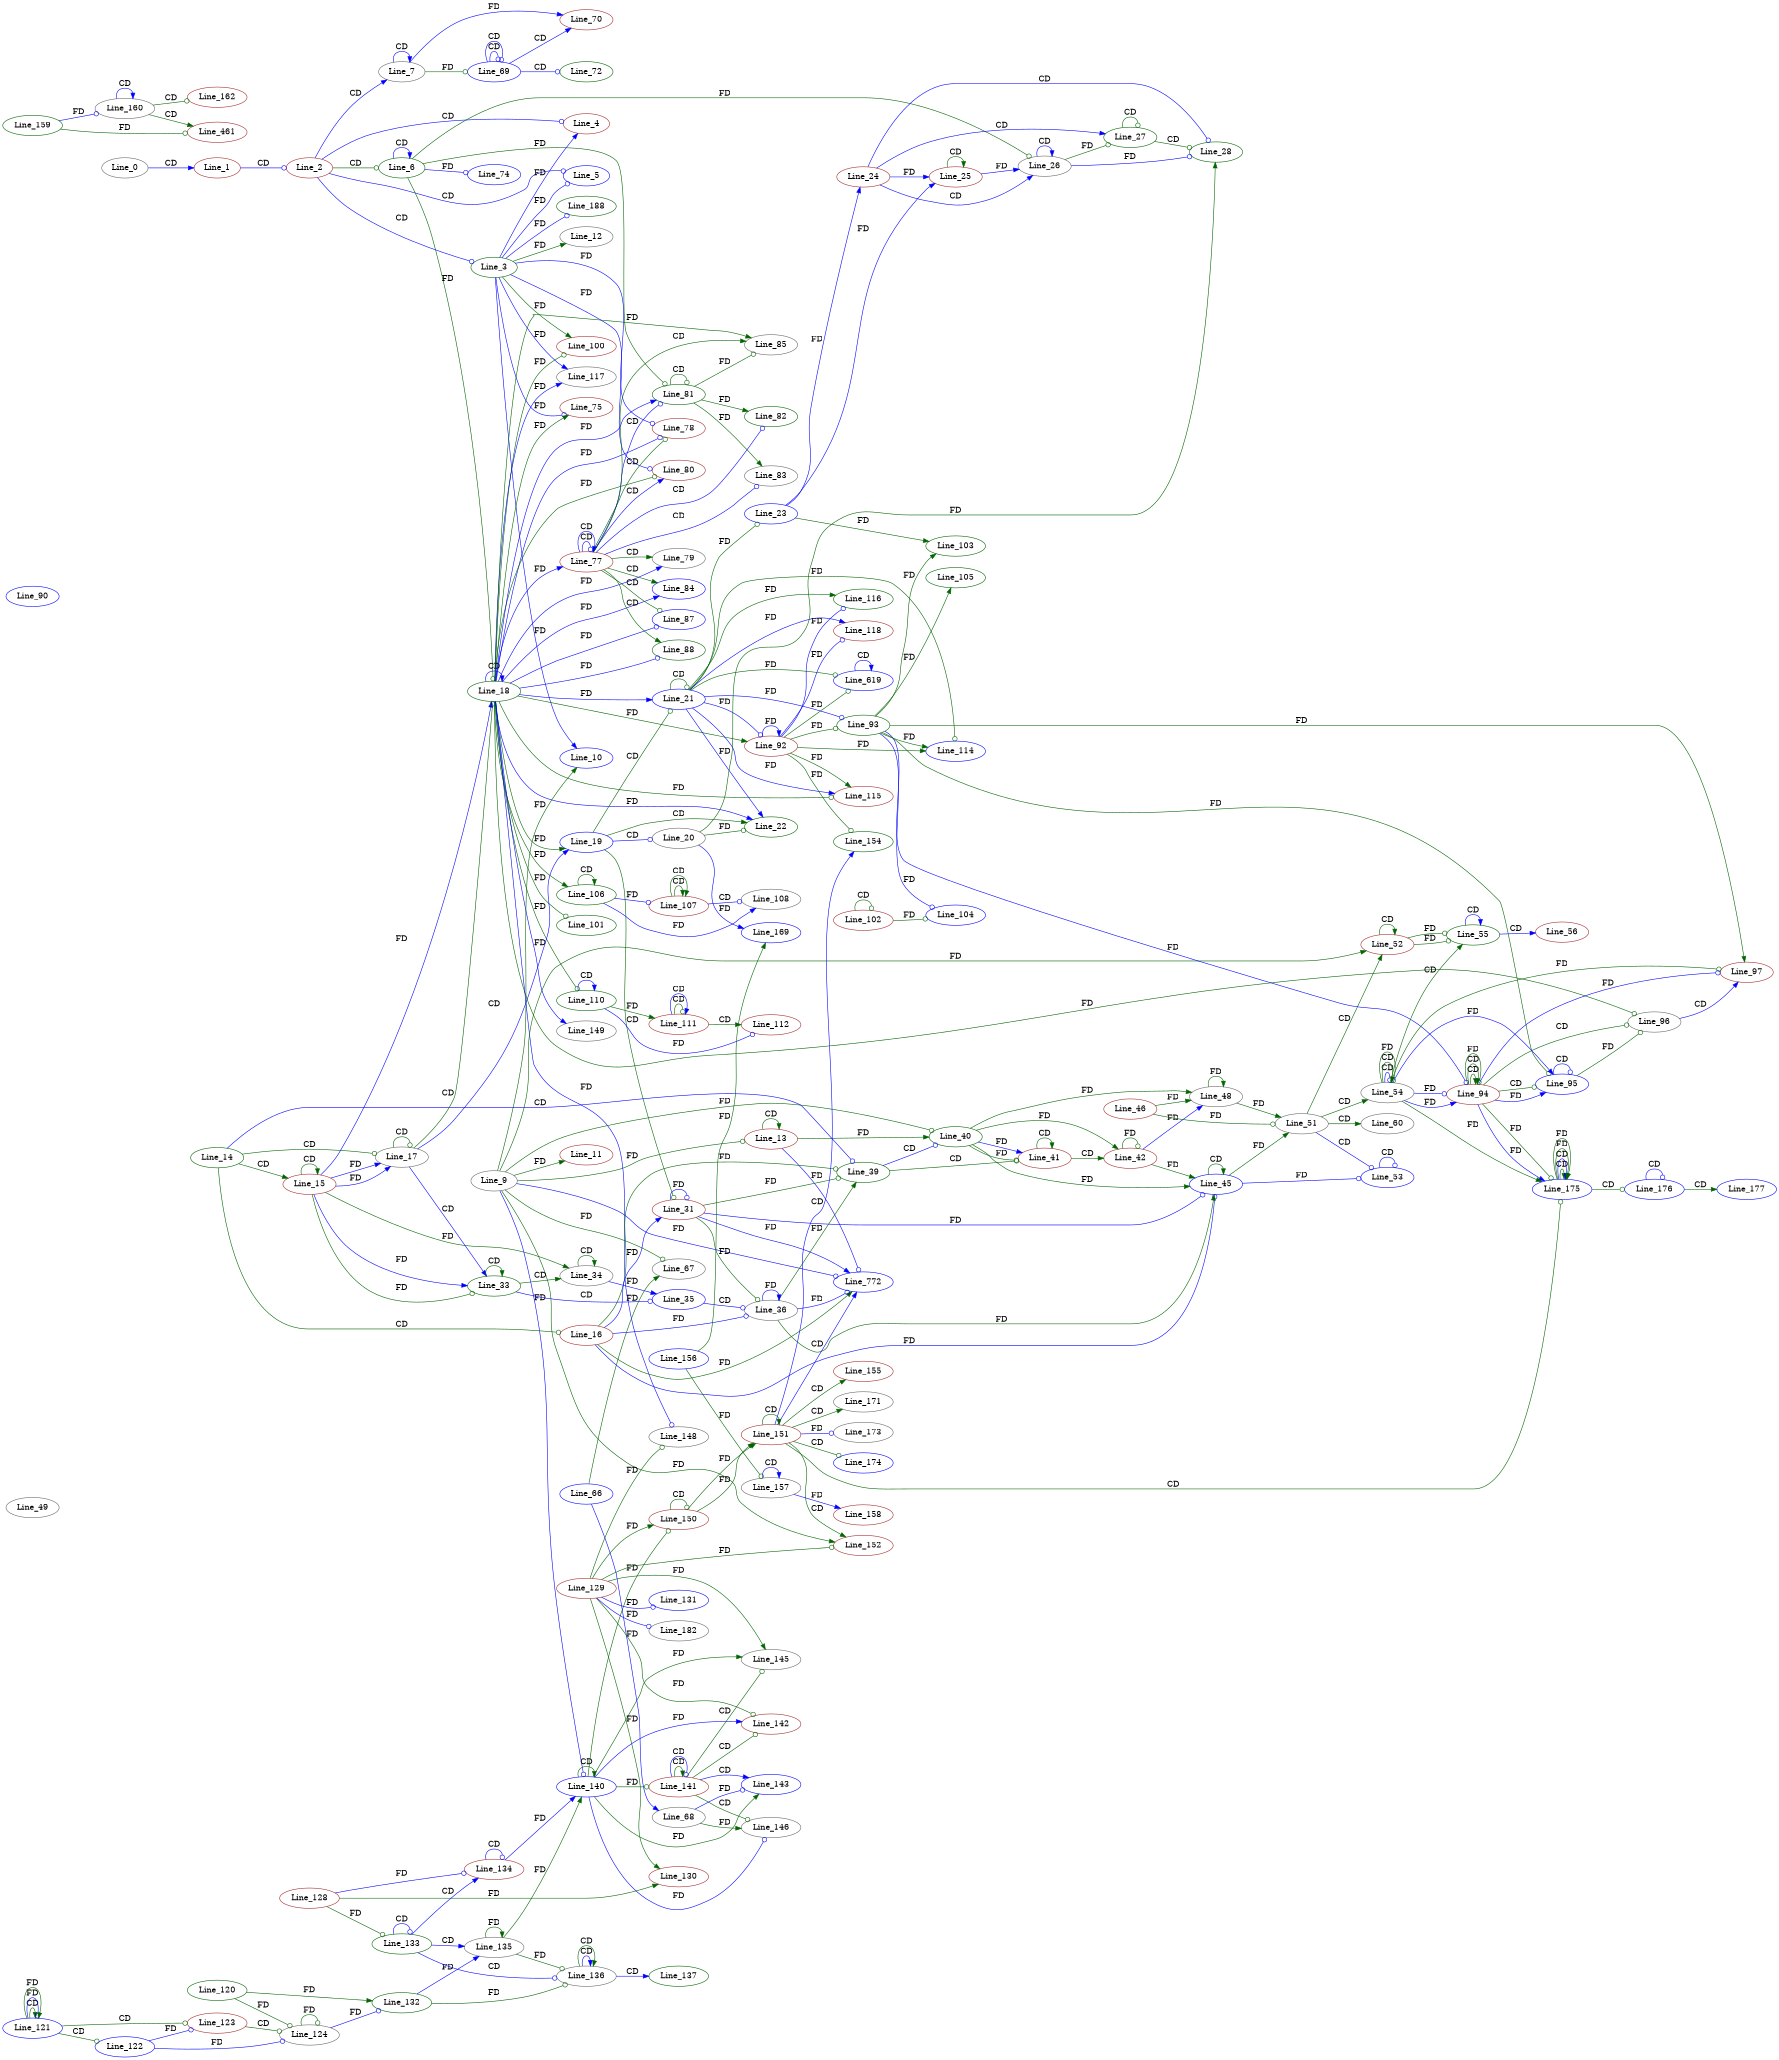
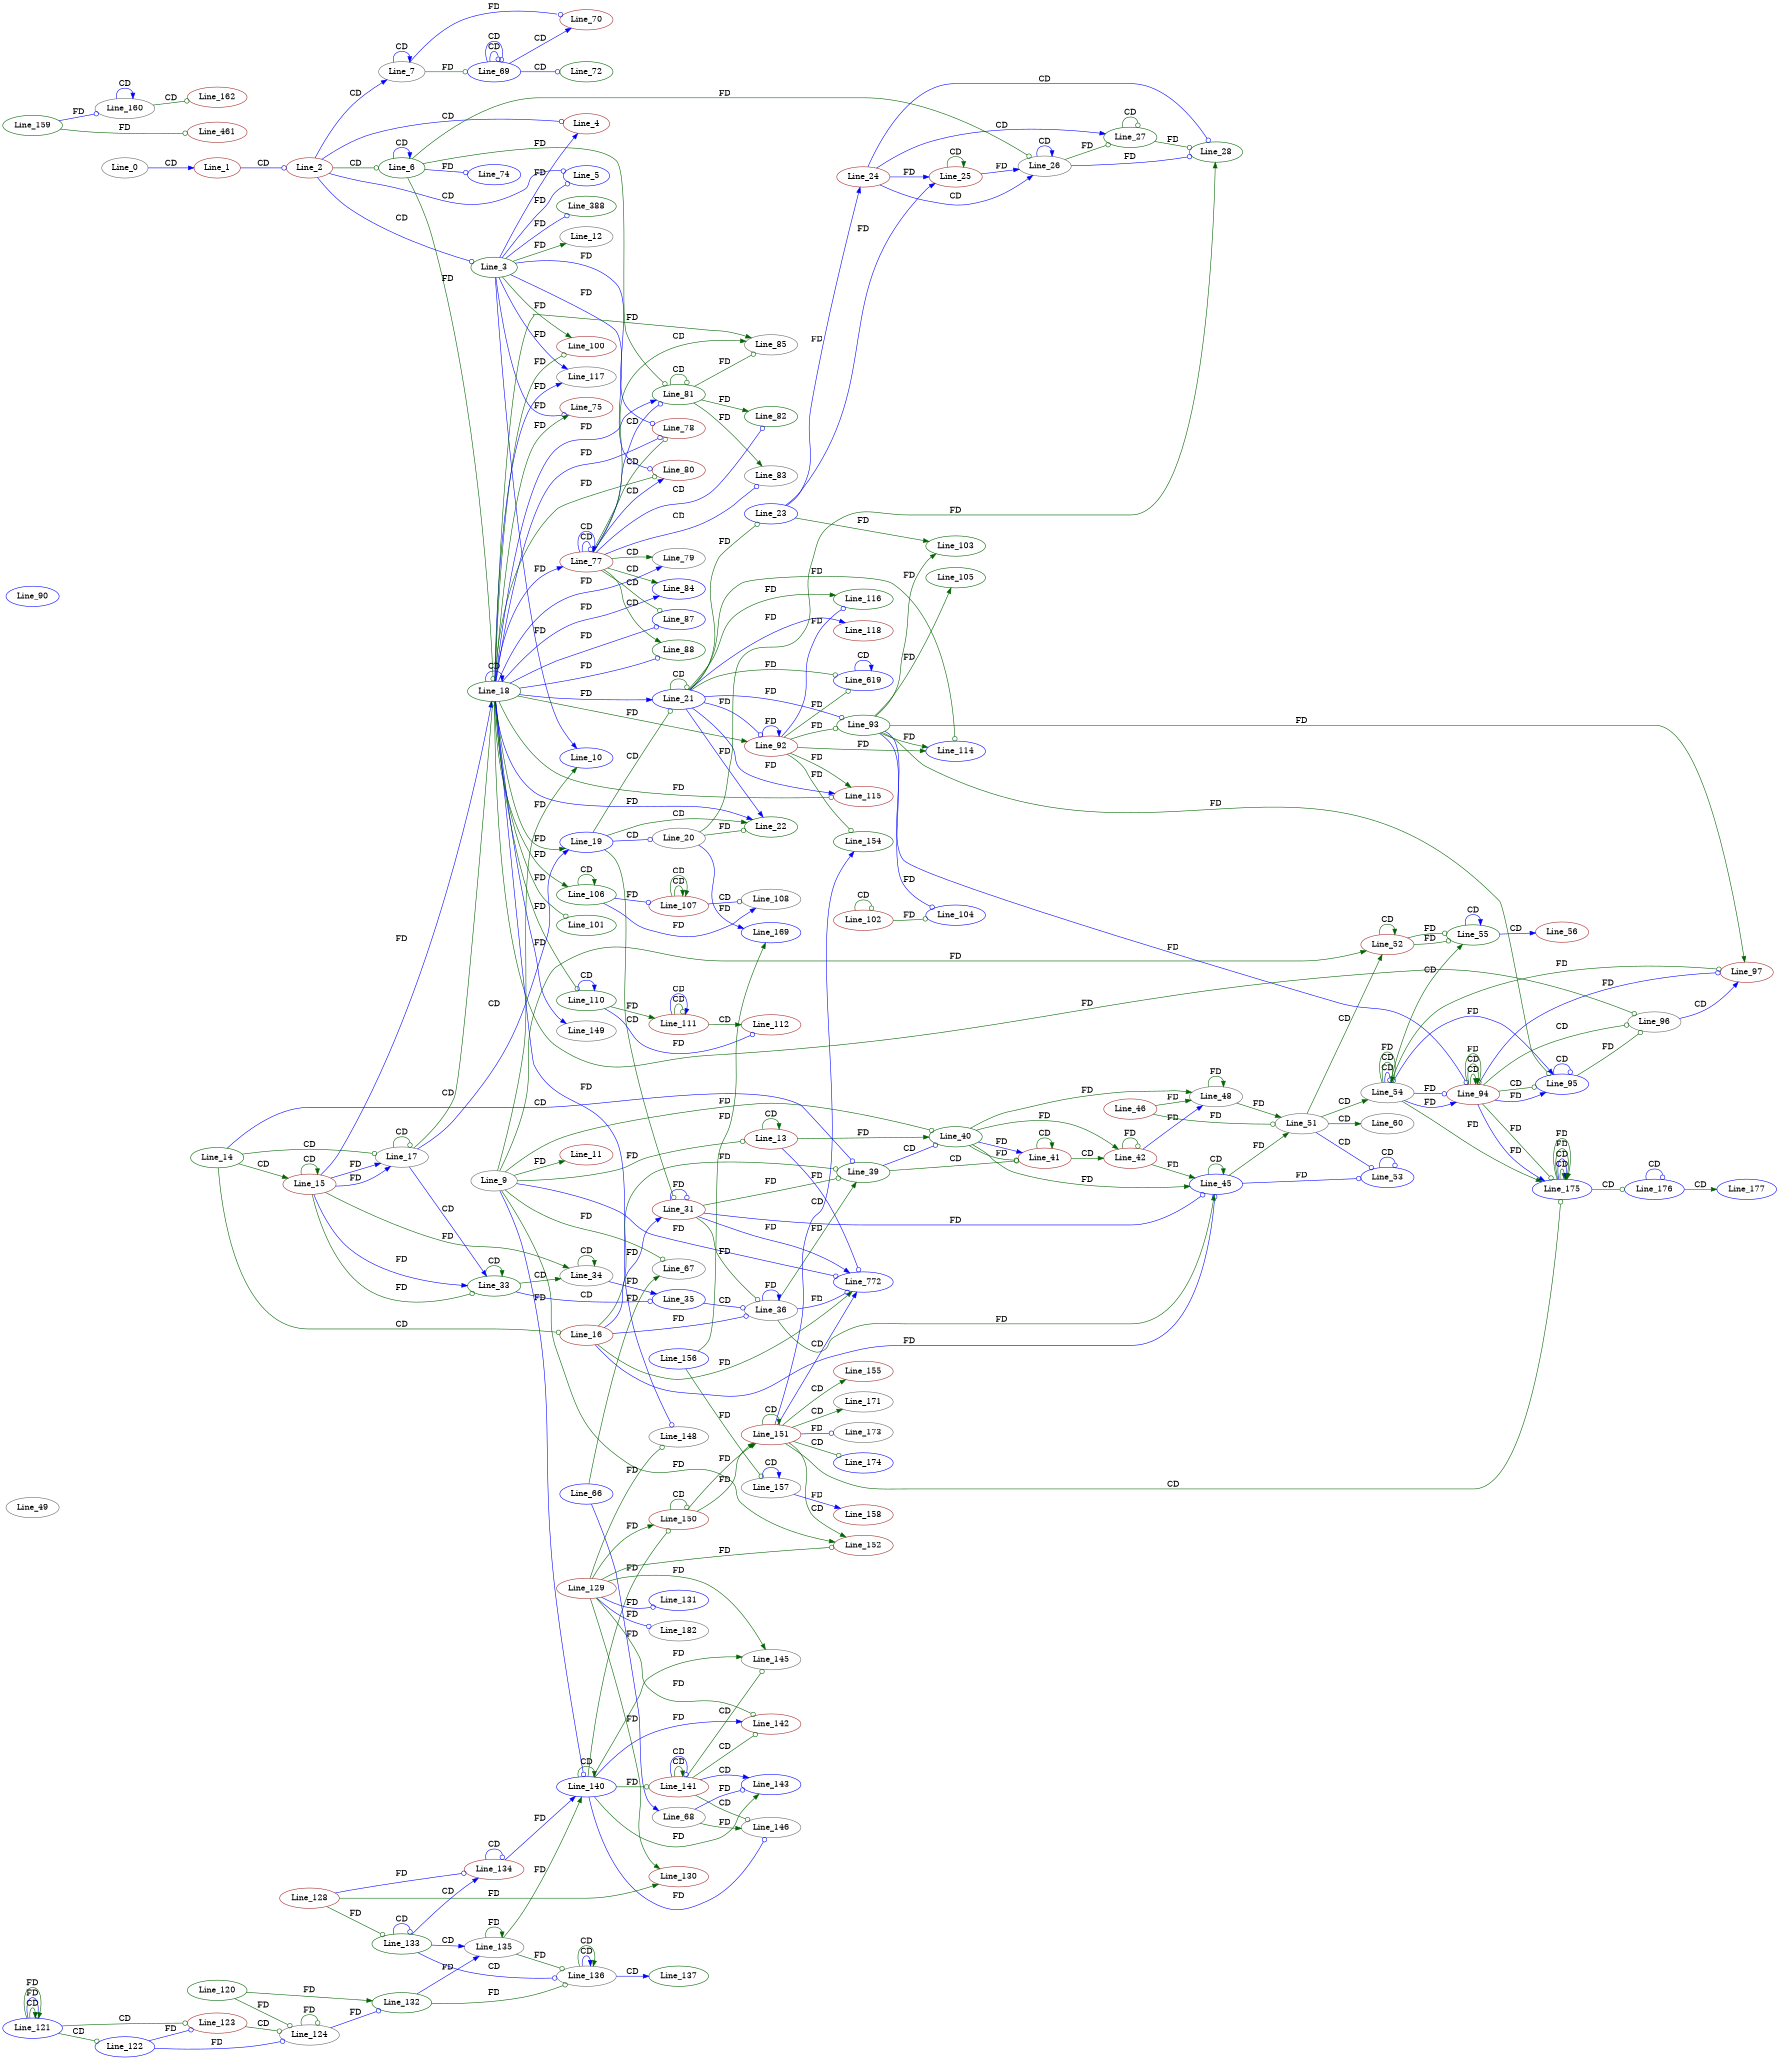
edge "Line_7" -> "Line_70": arrowhead normal -> odot
edge "Line_160" -> "Line_461": removed, label "CD"
edge "Line_27" -> "Line_28": label "CD" -> "FD"
node "Line_188": label "Line_188" -> "Line_388"
edge "Line_92" -> "Line_118": removed, label "FD"
